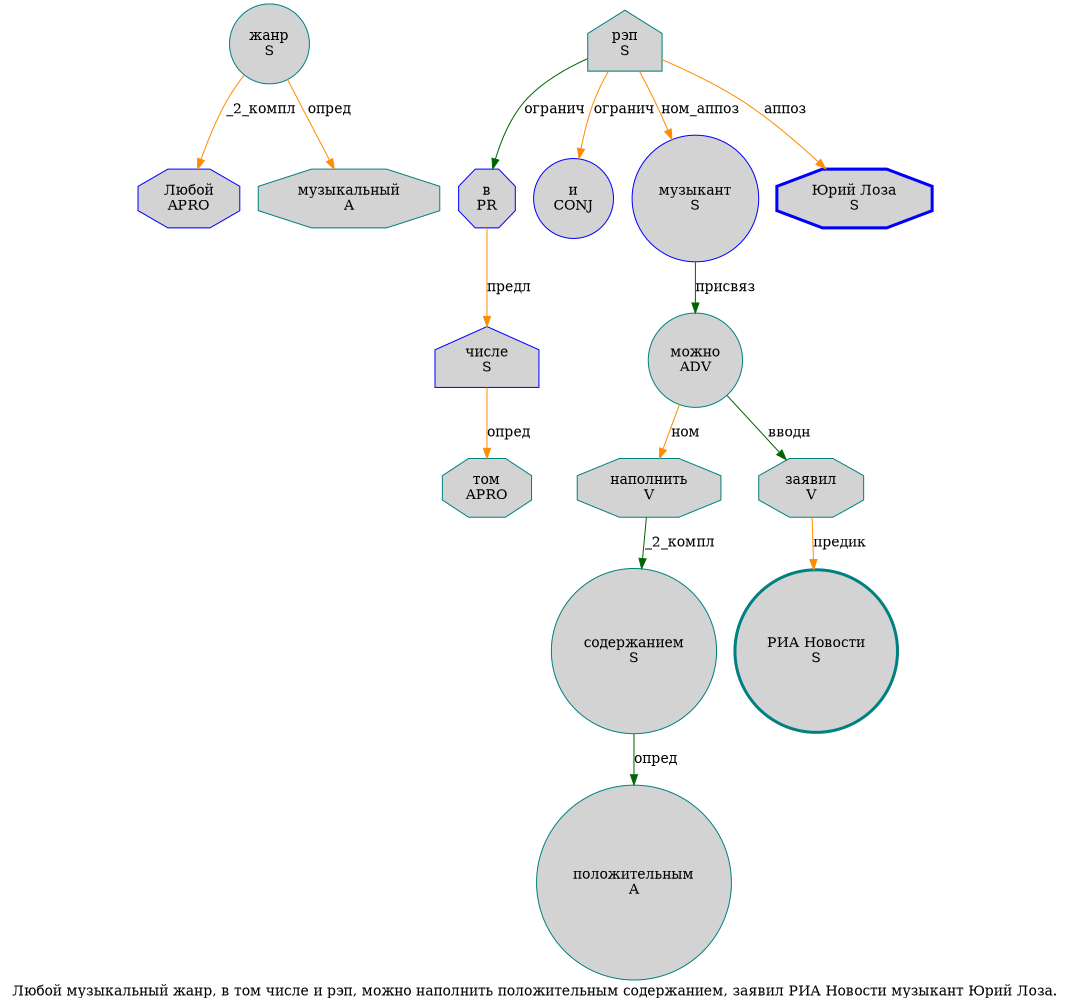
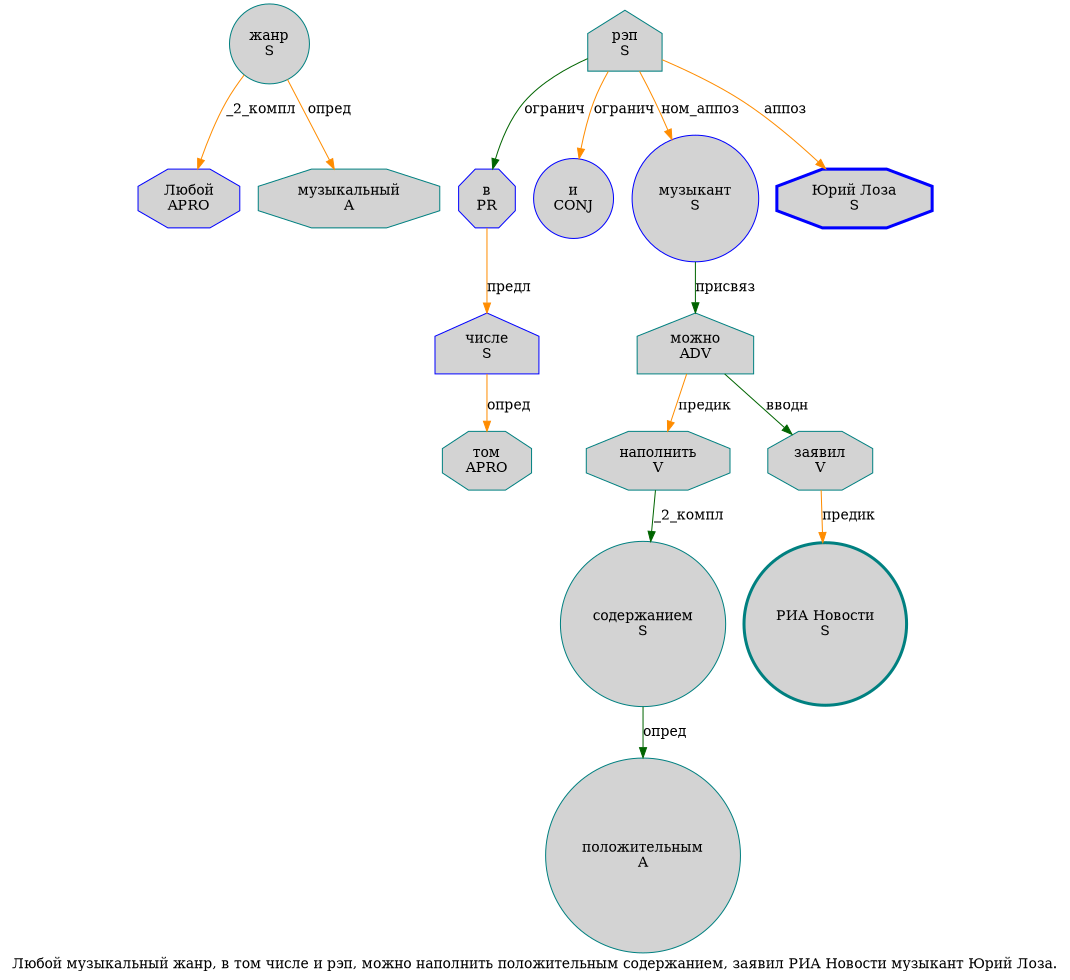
node "можно ADV": shape circle -> house
edge "можно ADV" -> "наполнить V": label "ном" -> "предик"
